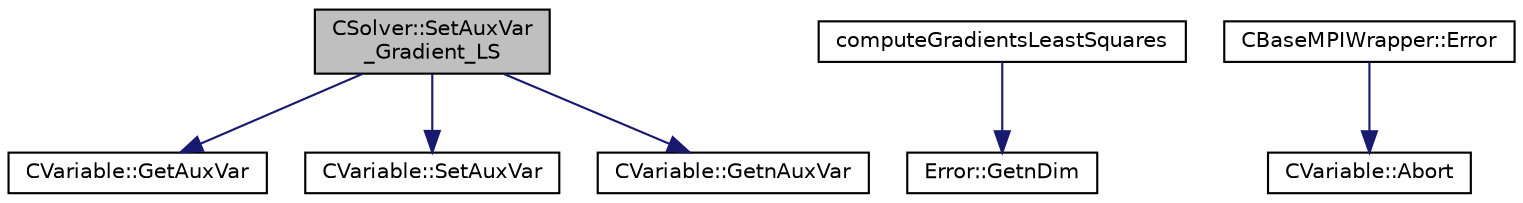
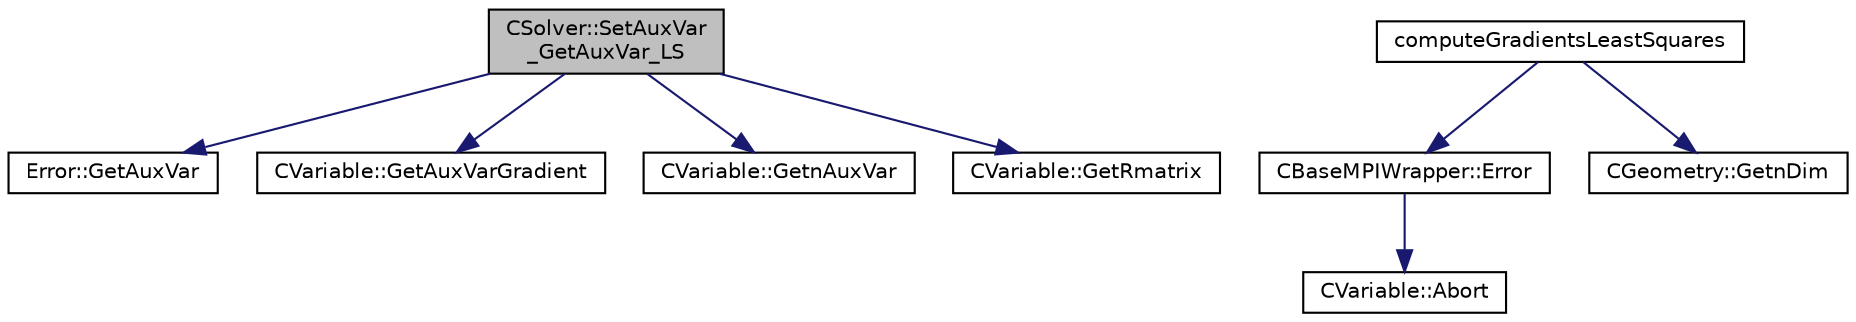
node "CSolver::SetAuxVar _Gradient_LS": label "CSolver::SetAuxVar _Gradient_LS" -> "CSolver::SetAuxVar _GetAuxVar_LS"
edge "computeGradientsLeastSquares" -> "CBaseMPIWrapper::Error": added
node "CVariable::GetAuxVar": label "CVariable::GetAuxVar" -> "Error::GetAuxVar"
node "CVariable::SetAuxVar": label "CVariable::SetAuxVar" -> "CVariable::GetAuxVarGradient"
node "Error::GetnDim": label "Error::GetnDim" -> "CGeometry::GetnDim"
node "CVariable::GetRmatrix": added
